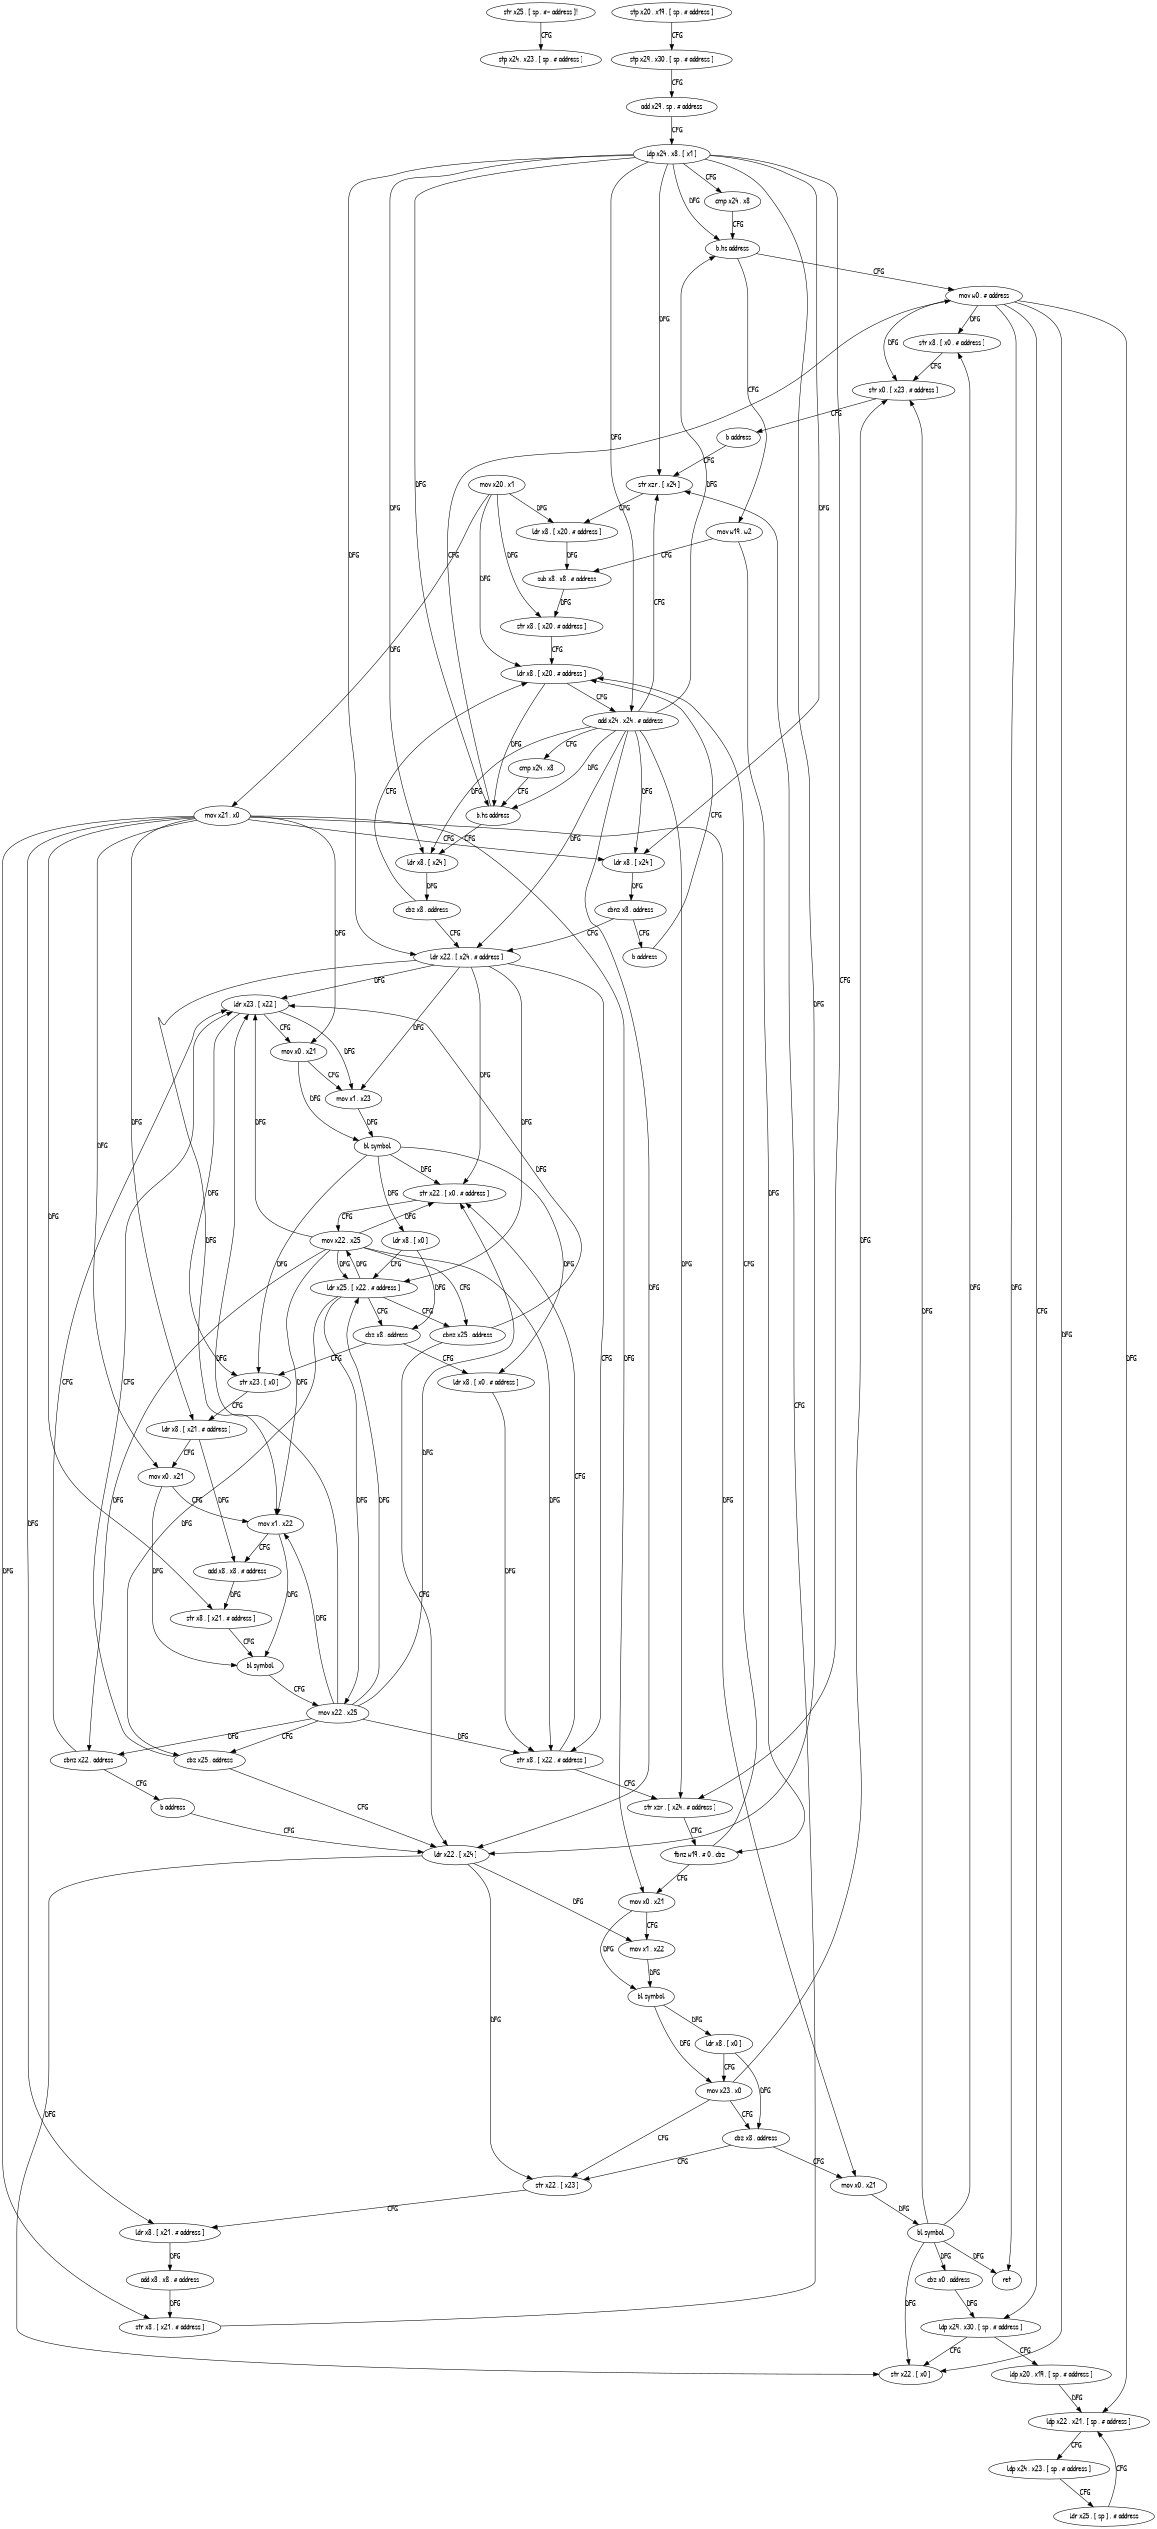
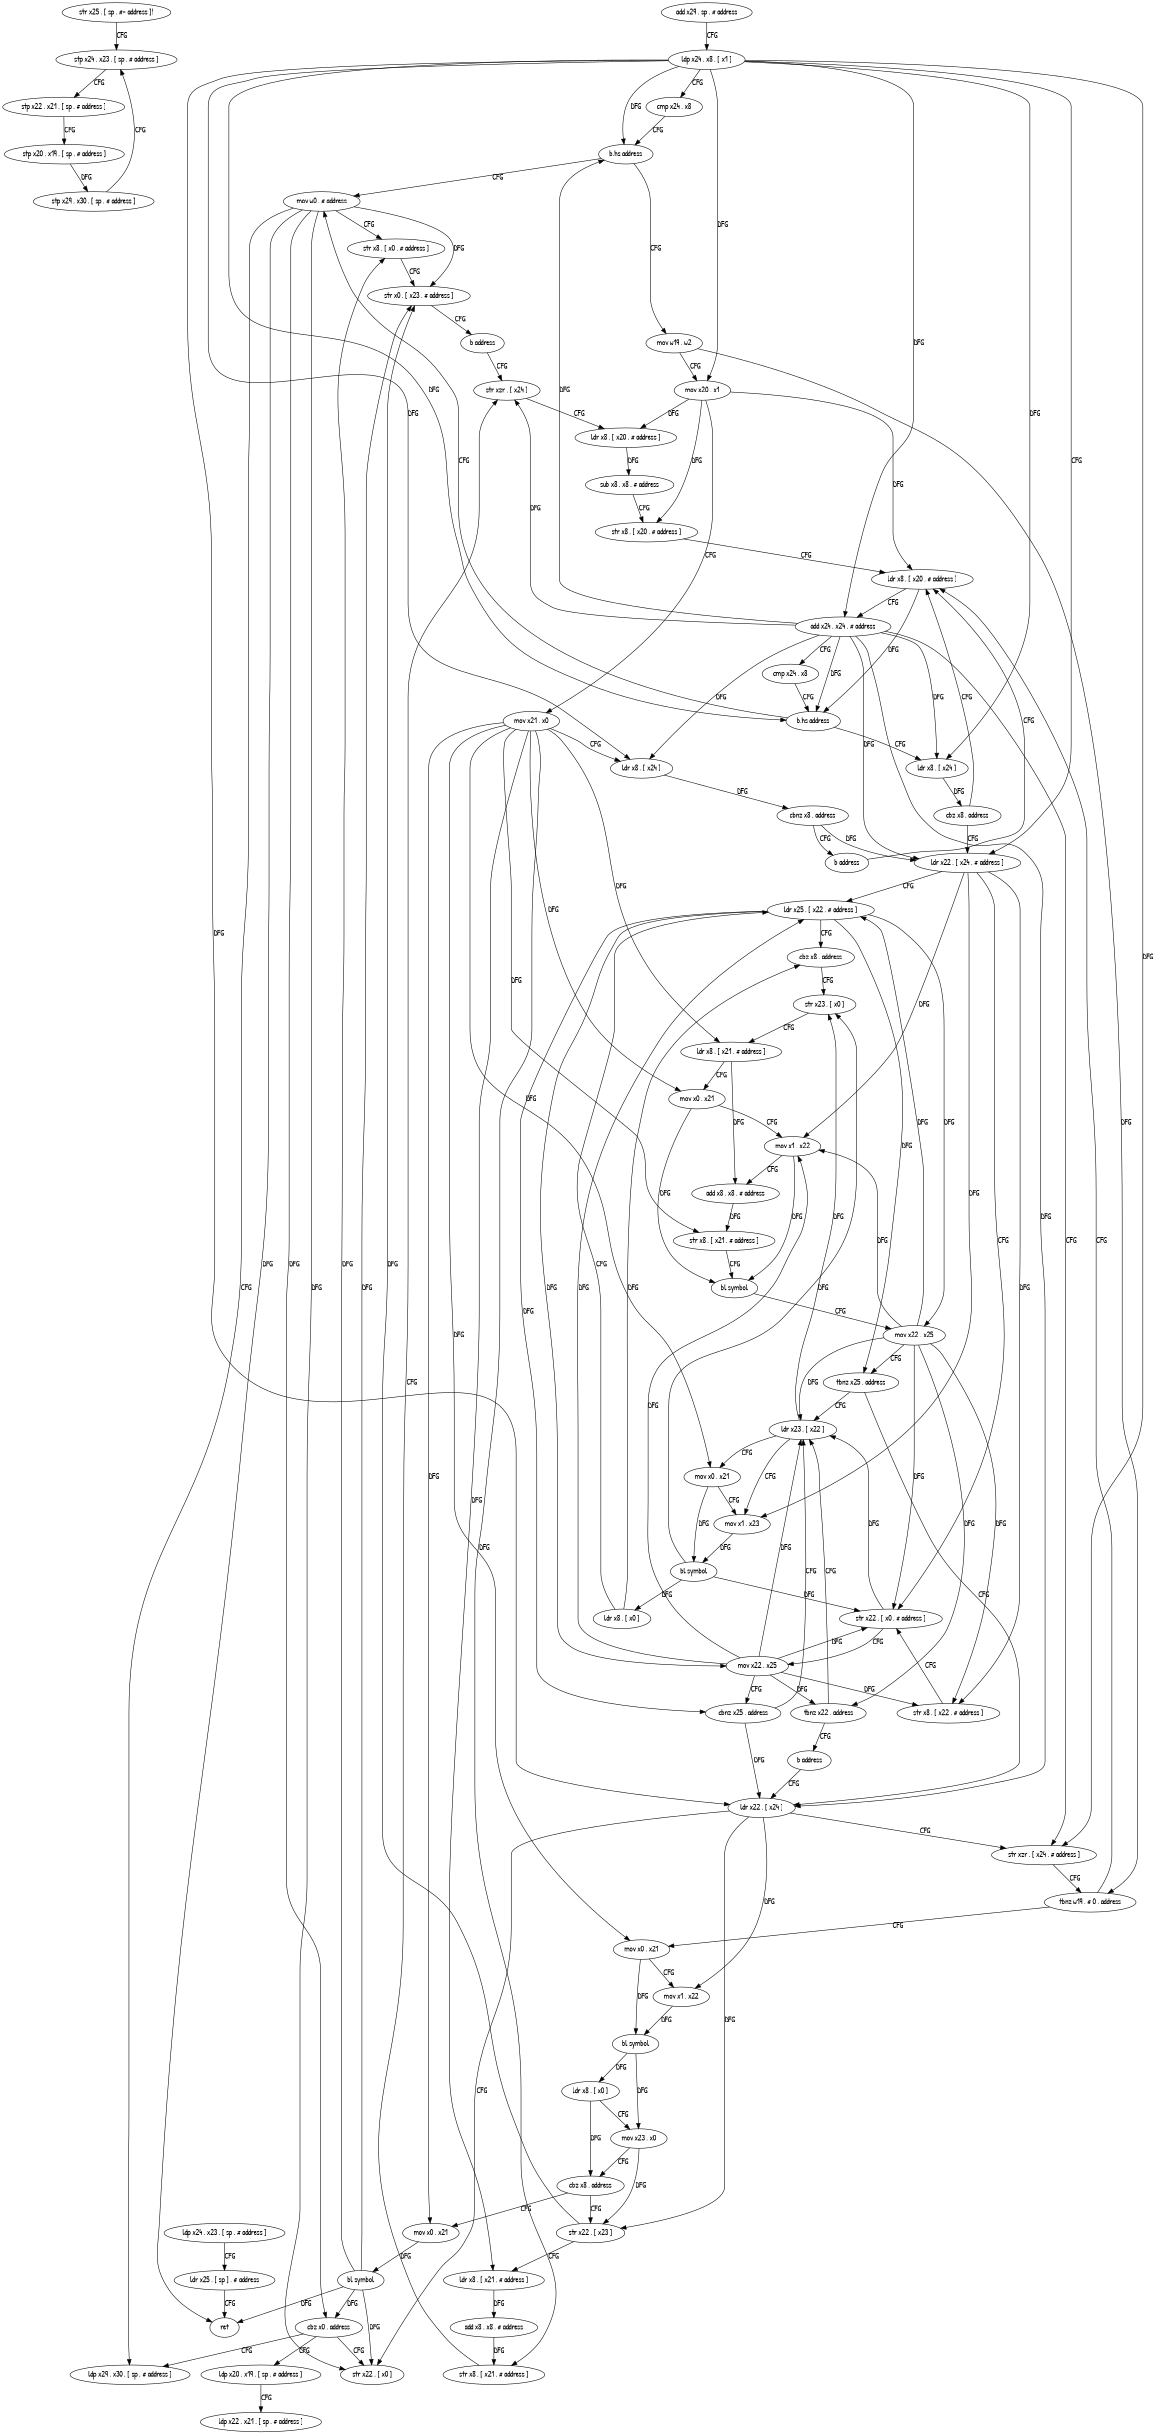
edge "stp x20 , x19 , [ sp , # address ]" -> "stp x29 , x30 , [ sp , # address ]": label "CFG" -> "DFG"
edge "stp x29 , x30 , [ sp , # address ]" -> "add x29 , sp , # address": now "stp x29 , x30 , [ sp , # address ]" -> "stp x24 , x23 , [ sp , # address ]"
node "stp x22 , x21 , [ sp , # address ]": added
edge "ldp x24 , x8 , [ x1 ]" -> "str xzr , [ x24 ]": now "ldp x24 , x8 , [ x1 ]" -> "mov x20 , x1"
edge "mov w0 , # address" -> "str x8 , [ x0 , # address ]": label "DFG" -> "CFG"
edge "mov w19 , w2" -> "sub x8 , x8 , # address": now "mov w19 , w2" -> "mov x20 , x1"
edge "ldp x24 , x8 , [ x1 ]" -> "ldr x22 , [ x24 , # address ]": label "DFG" -> "CFG"
edge "sub x8 , x8 , # address" -> "str x8 , [ x20 , # address ]": label "DFG" -> "CFG"
edge "add x24 , x24 , # address" -> "str xzr , [ x24 ]": label "CFG" -> "DFG"
edge "mov x20 , x1" -> "mov x21 , x0": label "DFG" -> "CFG"
edge "cbnz x8 , address" -> "ldr x22 , [ x24 , # address ]": label "CFG" -> "DFG"
edge "ldr x22 , [ x24 , # address ]" -> "ldr x23 , [ x22 ]": now "str x22 , [ x0 , # address ]" -> "ldr x23 , [ x22 ]"
edge "ldp x24 , x8 , [ x1 ]" -> "str xzr , [ x24 , # address ]": label "CFG" -> "DFG"
edge "ldr x23 , [ x22 ]" -> "mov x1 , x23": label "DFG" -> "CFG"
edge "ldr x22 , [ x24 , # address ]" -> "str x22 , [ x0 , # address ]": label "DFG" -> "CFG"
edge "ldr x22 , [ x24 , # address ]" -> "ldr x25 , [ x22 , # address ]": label "DFG" -> "CFG"
edge "cbnz x25 , address" -> "ldr x23 , [ x22 ]": label "DFG" -> "CFG"
edge "mov x23 , x0" -> "str x0 , [ x23 , # address ]": now "str x22 , [ x23 ]" -> "str x0 , [ x23 , # address ]"
edge "add x24 , x24 , # address" -> "str xzr , [ x24 , # address ]": label "DFG" -> "CFG"
edge "ldr x25 , [ x22 , # address ]" -> "cbnz x25 , address": label "CFG" -> "DFG"
edge "mov w0 , # address" -> "ldp x22 , x21 , [ sp , # address ]": now "mov w0 , # address" -> "cbz x0 , address"
edge "ldr x22 , [ x24 , # address ]" -> "str x8 , [ x22 , # address ]": label "CFG" -> "DFG"
node "ldr x8 , [ x0 , # address ]": removed
edge "cbnz x25 , address" -> "ldr x22 , [ x24 ]": label "CFG" -> "DFG"
node "cbnz x22 , address": label "cbnz x22 , address" -> "tbnz x22 , address"
node "cbz x25 , address": label "cbz x25 , address" -> "tbnz x25 , address"
edge "str x8 , [ x22 , # address ]" -> "str xzr , [ x24 , # address ]": now "ldr x22 , [ x24 ]" -> "str xzr , [ x24 , # address ]"
node "tbnz w19 , # 0 , cbz": label "tbnz w19 , # 0 , cbz" -> "tbnz w19 , # 0 , address"
edge "ldr x22 , [ x24 ]" -> "str x22 , [ x0 ]": label "DFG" -> "CFG"
edge "mov x23 , x0" -> "str x22 , [ x23 ]": label "CFG" -> "DFG"
edge "cbz x0 , address" -> "ldp x29 , x30 , [ sp , # address ]": label "DFG" -> "CFG"
edge "ldp x29 , x30 , [ sp , # address ]" -> "str x22 , [ x0 ]": now "cbz x0 , address" -> "str x22 , [ x0 ]"
edge "ldp x29 , x30 , [ sp , # address ]" -> "ldp x20 , x19 , [ sp , # address ]": now "cbz x0 , address" -> "ldp x20 , x19 , [ sp , # address ]"
edge "ldp x20 , x19 , [ sp , # address ]" -> "ldp x22 , x21 , [ sp , # address ]": label "DFG" -> "CFG"
edge "ldp x22 , x21 , [ sp , # address ]" -> "ldp x24 , x23 , [ sp , # address ]": removed, label "CFG"
edge "ldr x25 , [ sp ] , # address" -> "ldp x22 , x21 , [ sp , # address ]": now "ldr x25 , [ sp ] , # address" -> "ret"
